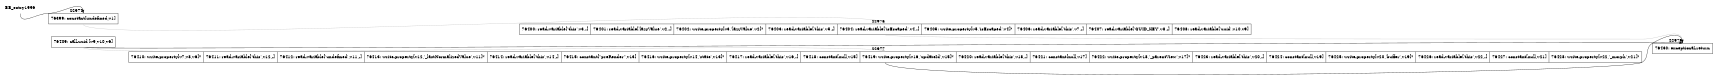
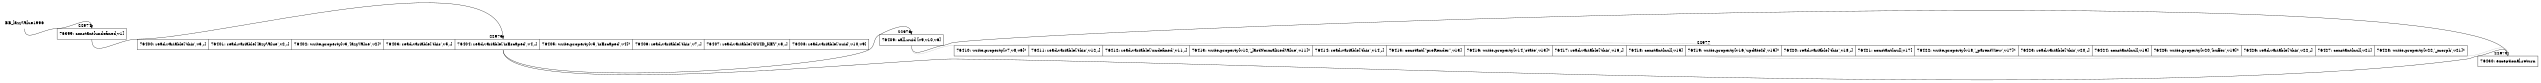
node "BB_entry1996": label "BB_entry1996" -> "BB_lazyValue1996"
edge "76399: constant[undefined,v1]" -> "76400: read-variable['this',v3,-]": color gray -> black
edge "76400: read-variable['this',v3,-]" -> "76430: exceptional-return": color gray -> black
edge "76400: read-variable['this',v3,-]" -> "76409: call-uuid [v9,v10,v6]": added
edge "76410: write-property[v7,v8,v6]*" -> "76430: exceptional-return": color black -> gray
